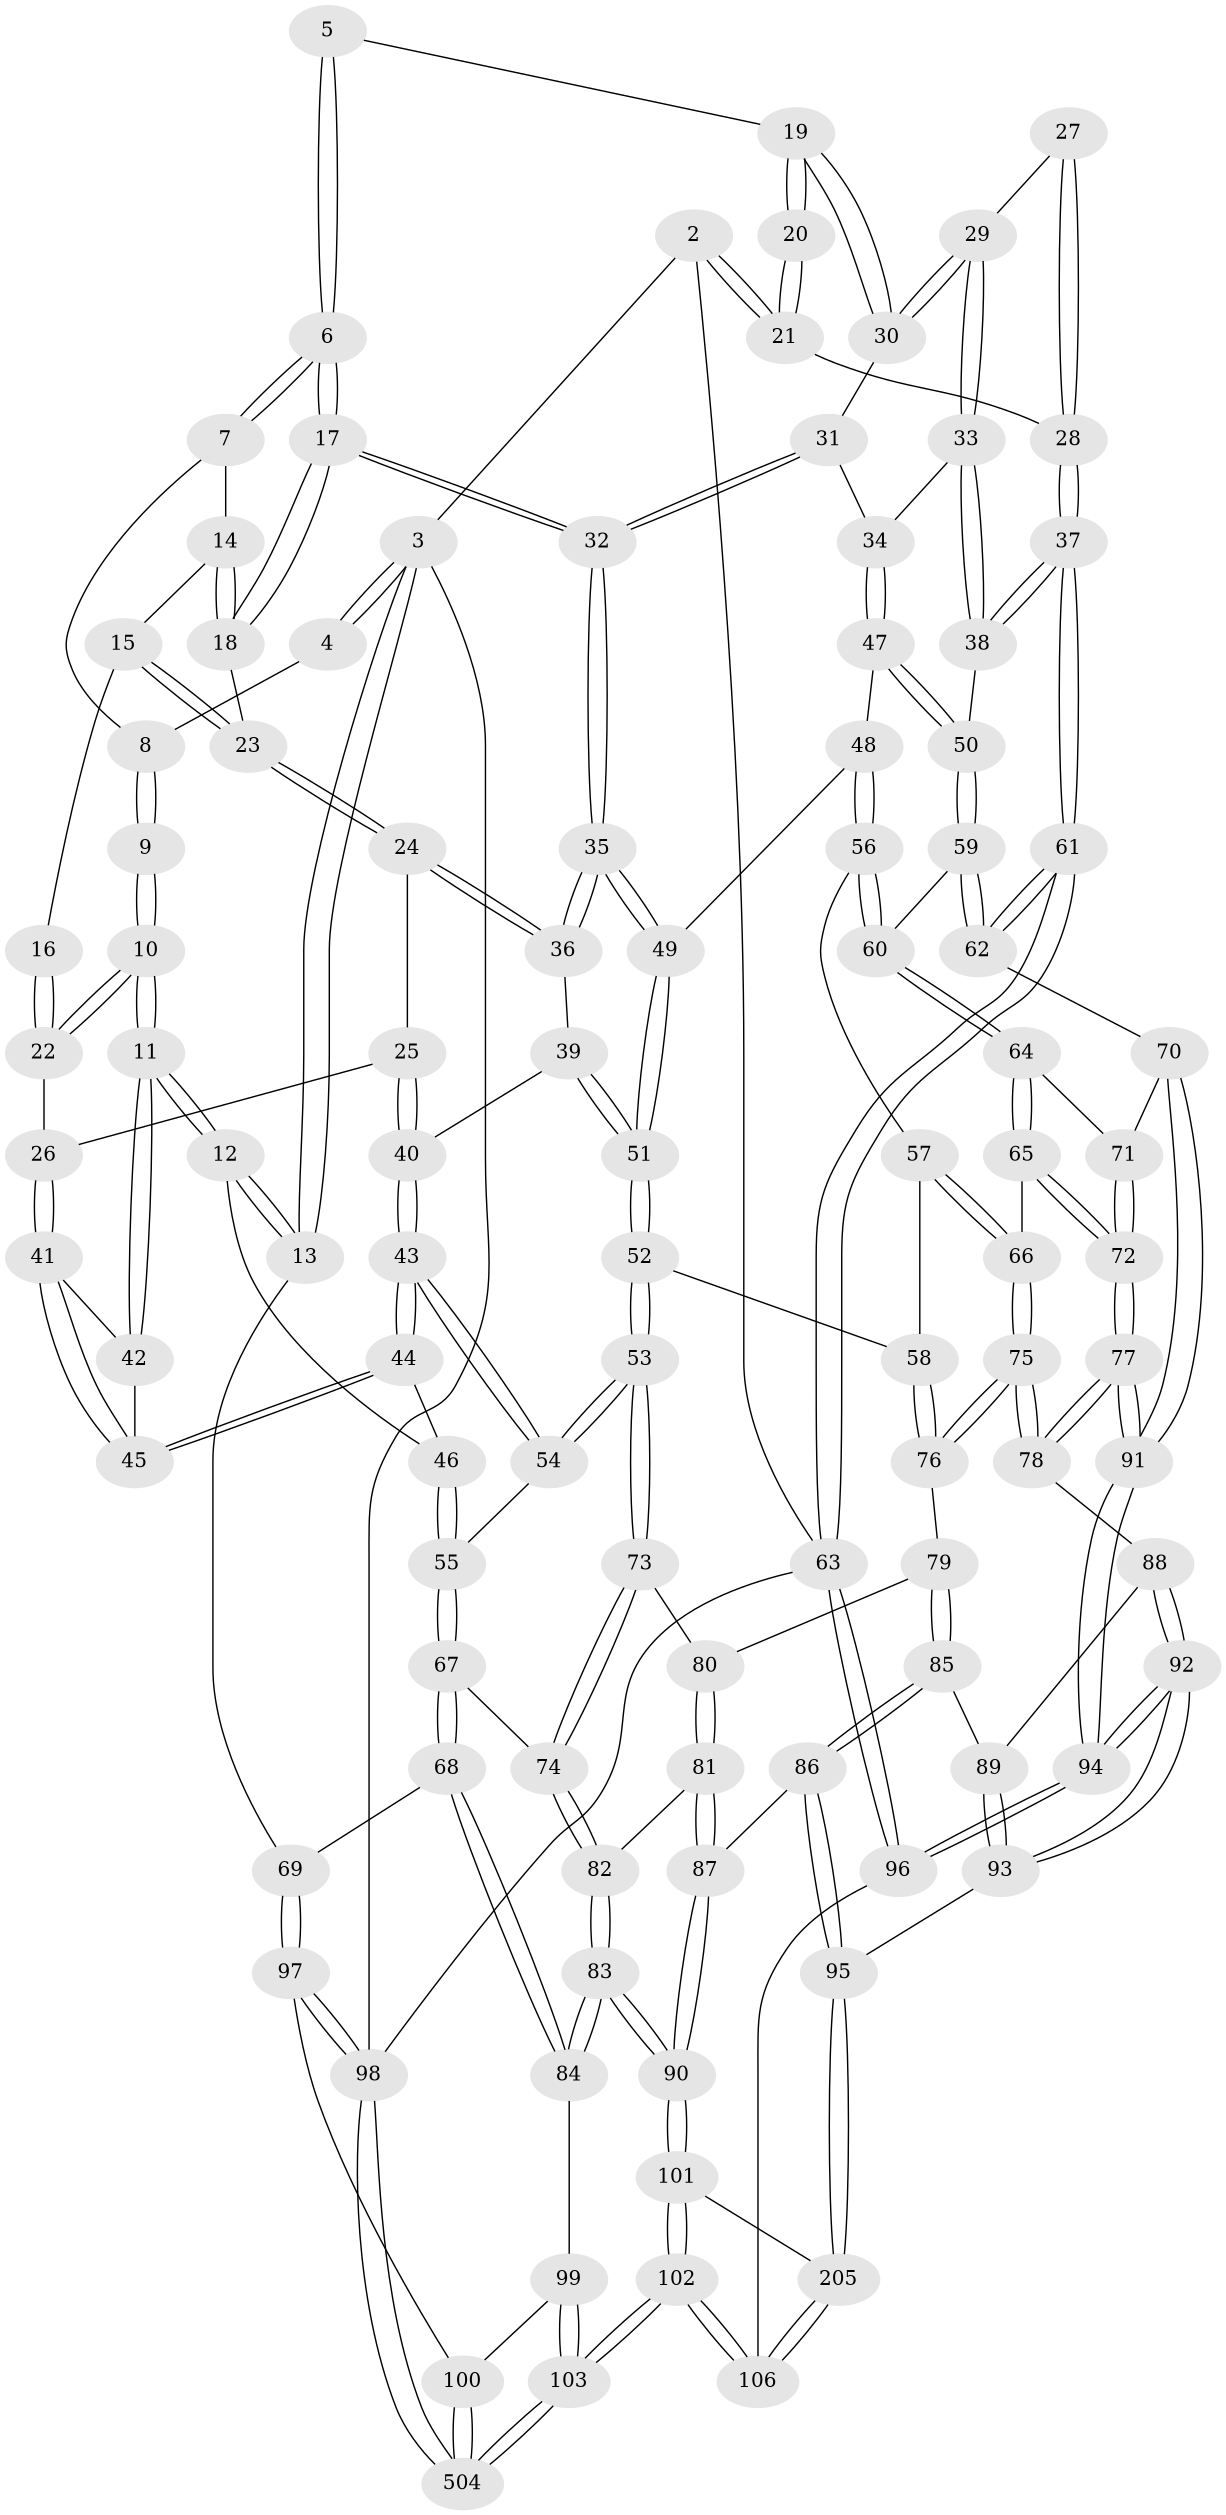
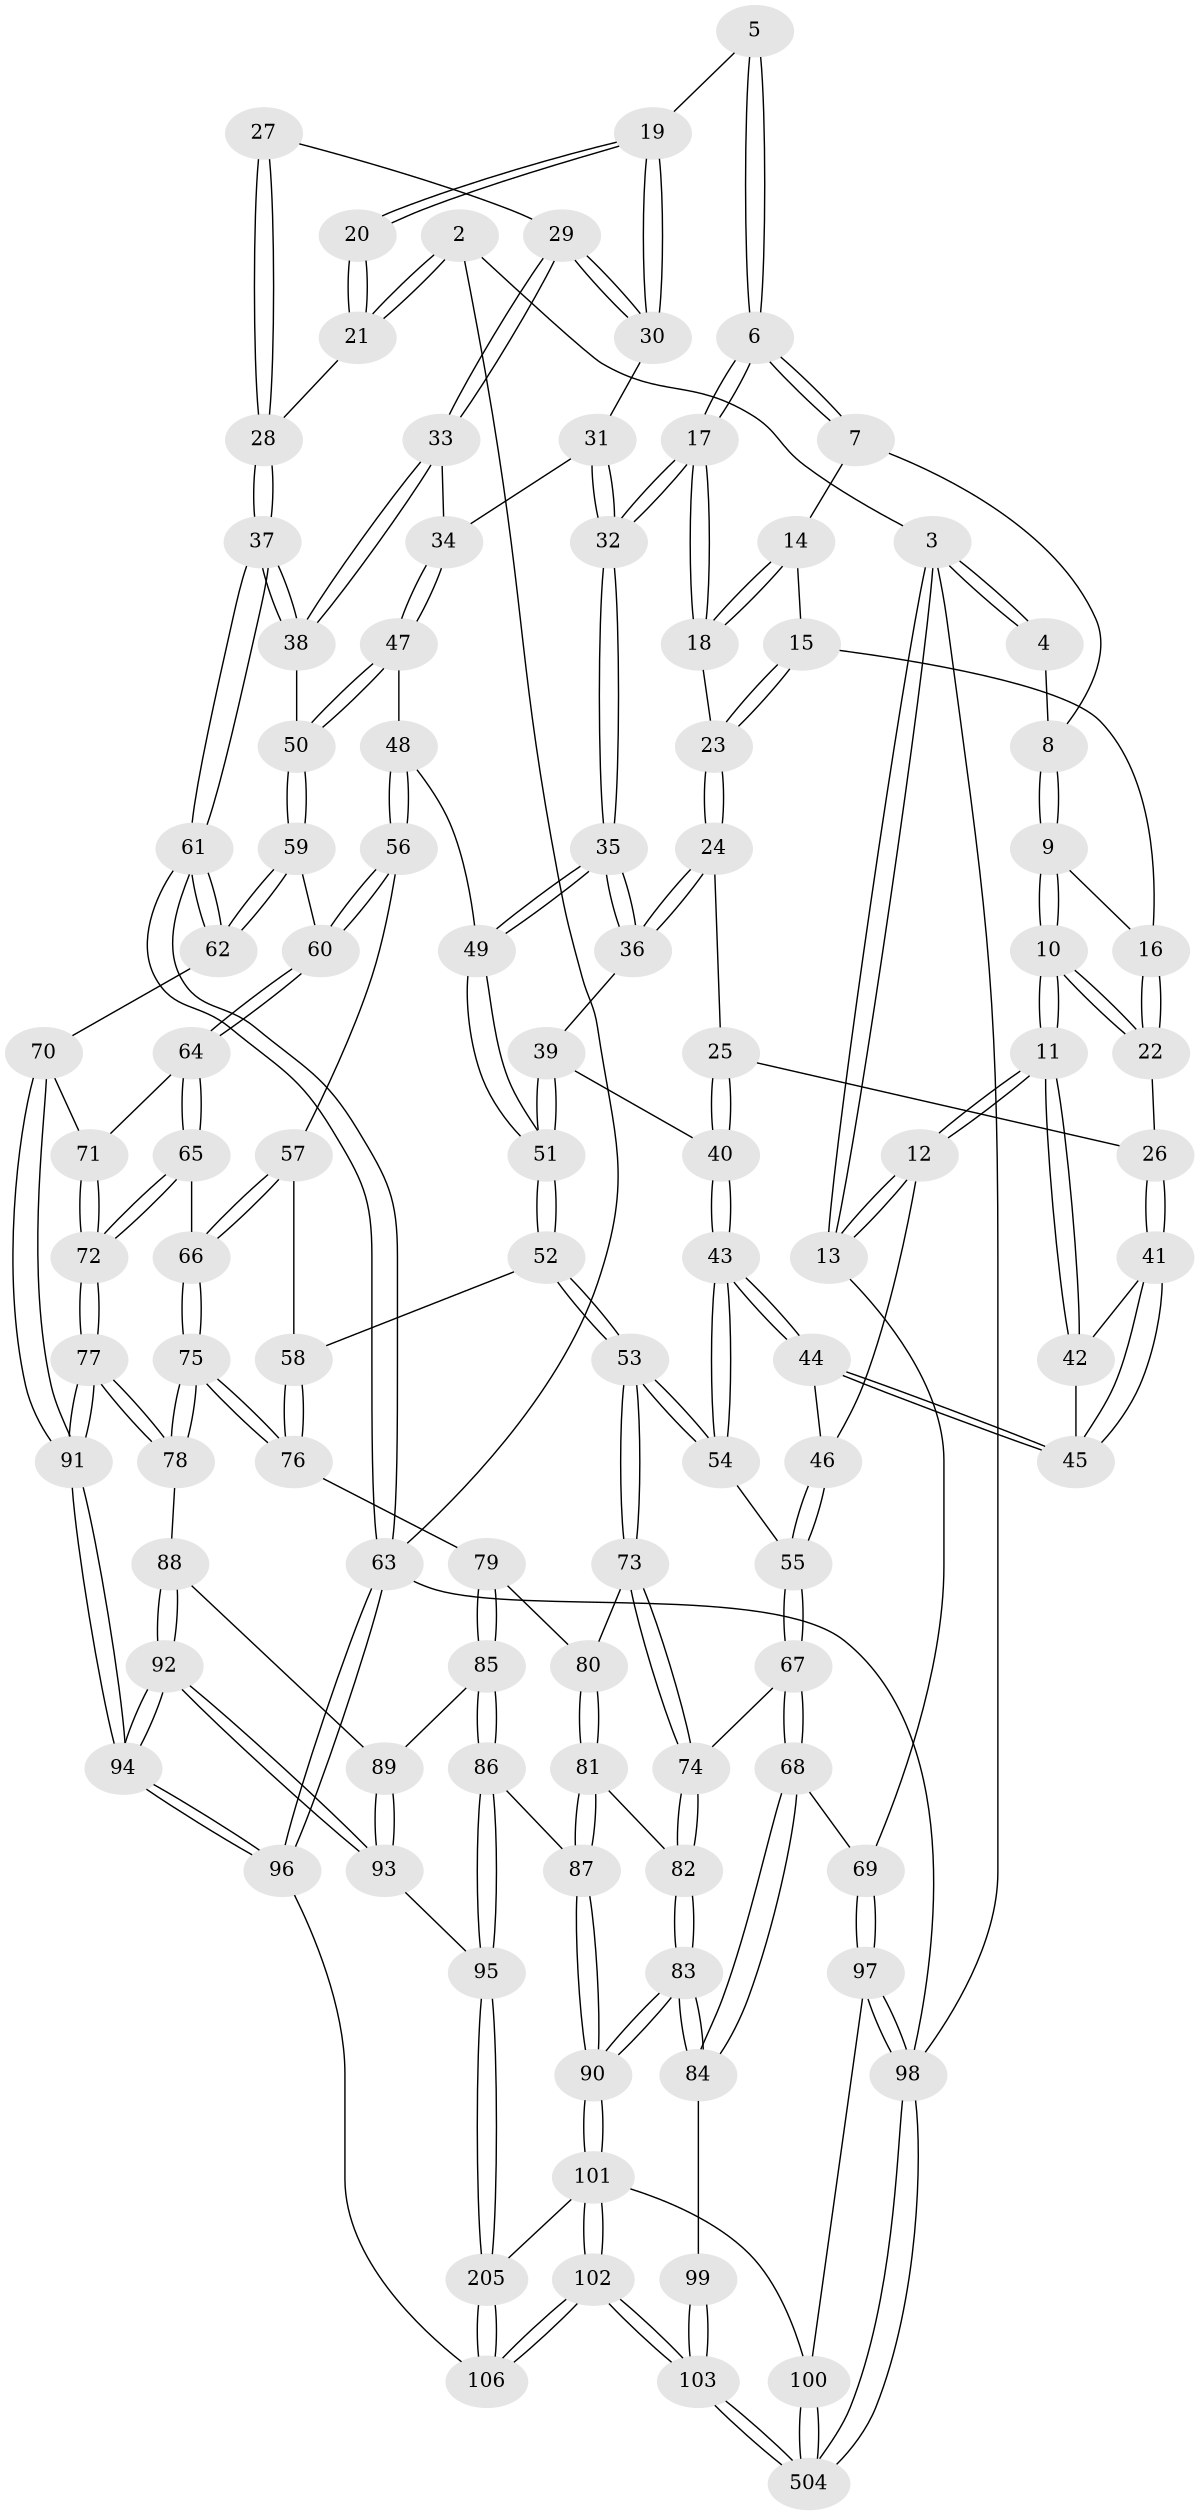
edge "9" -- "16": added
edge "99" -- "100": now "101" -- "100"
